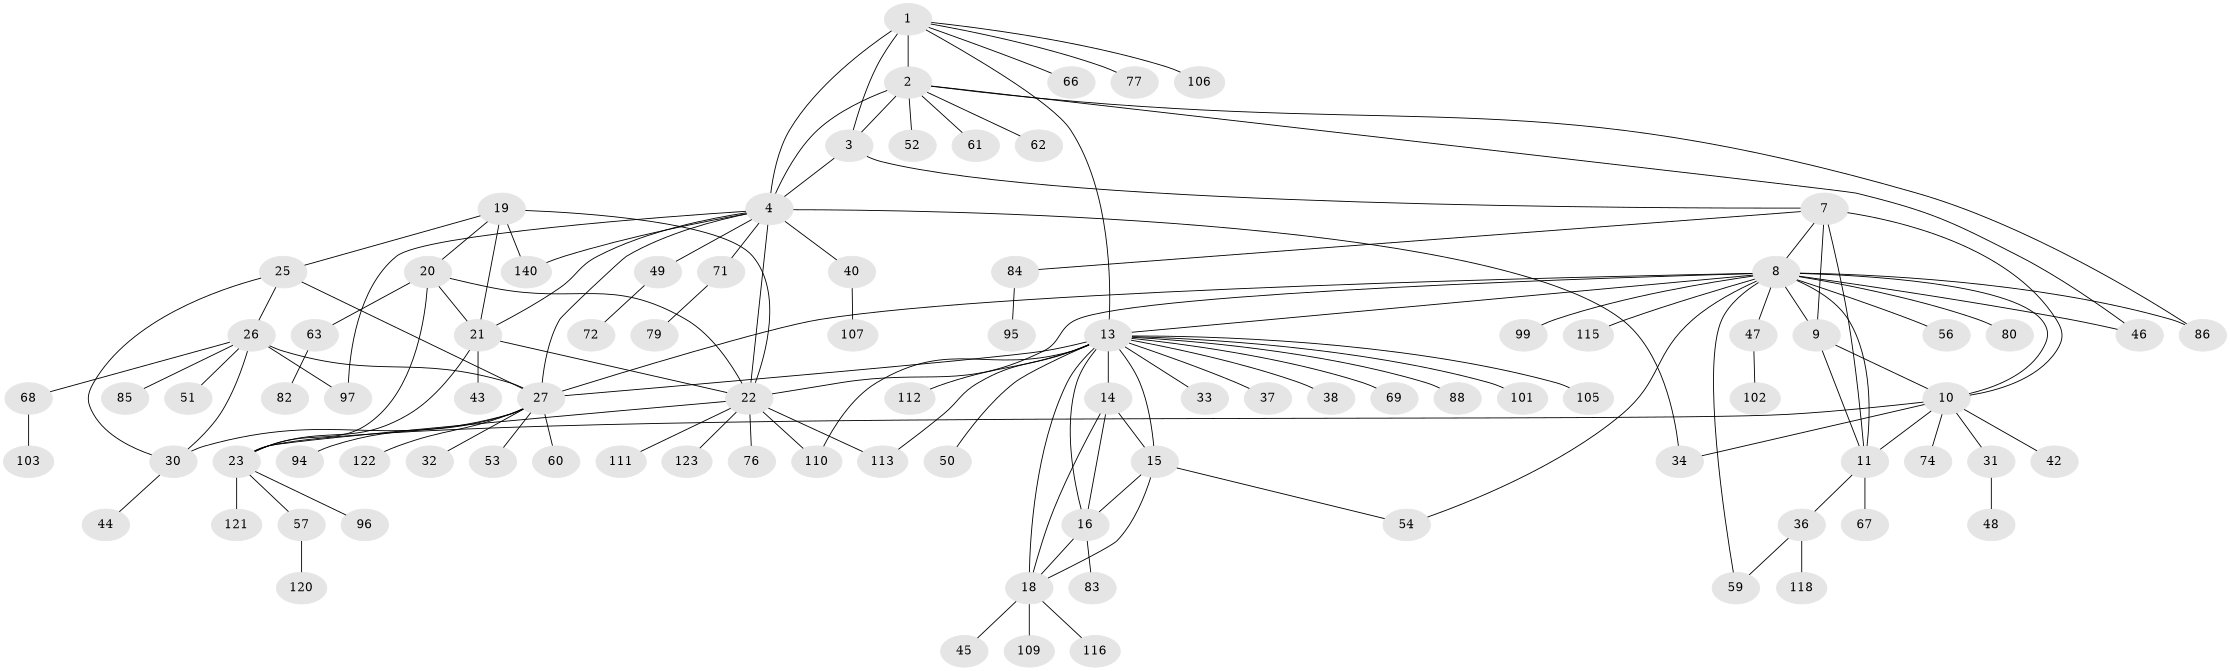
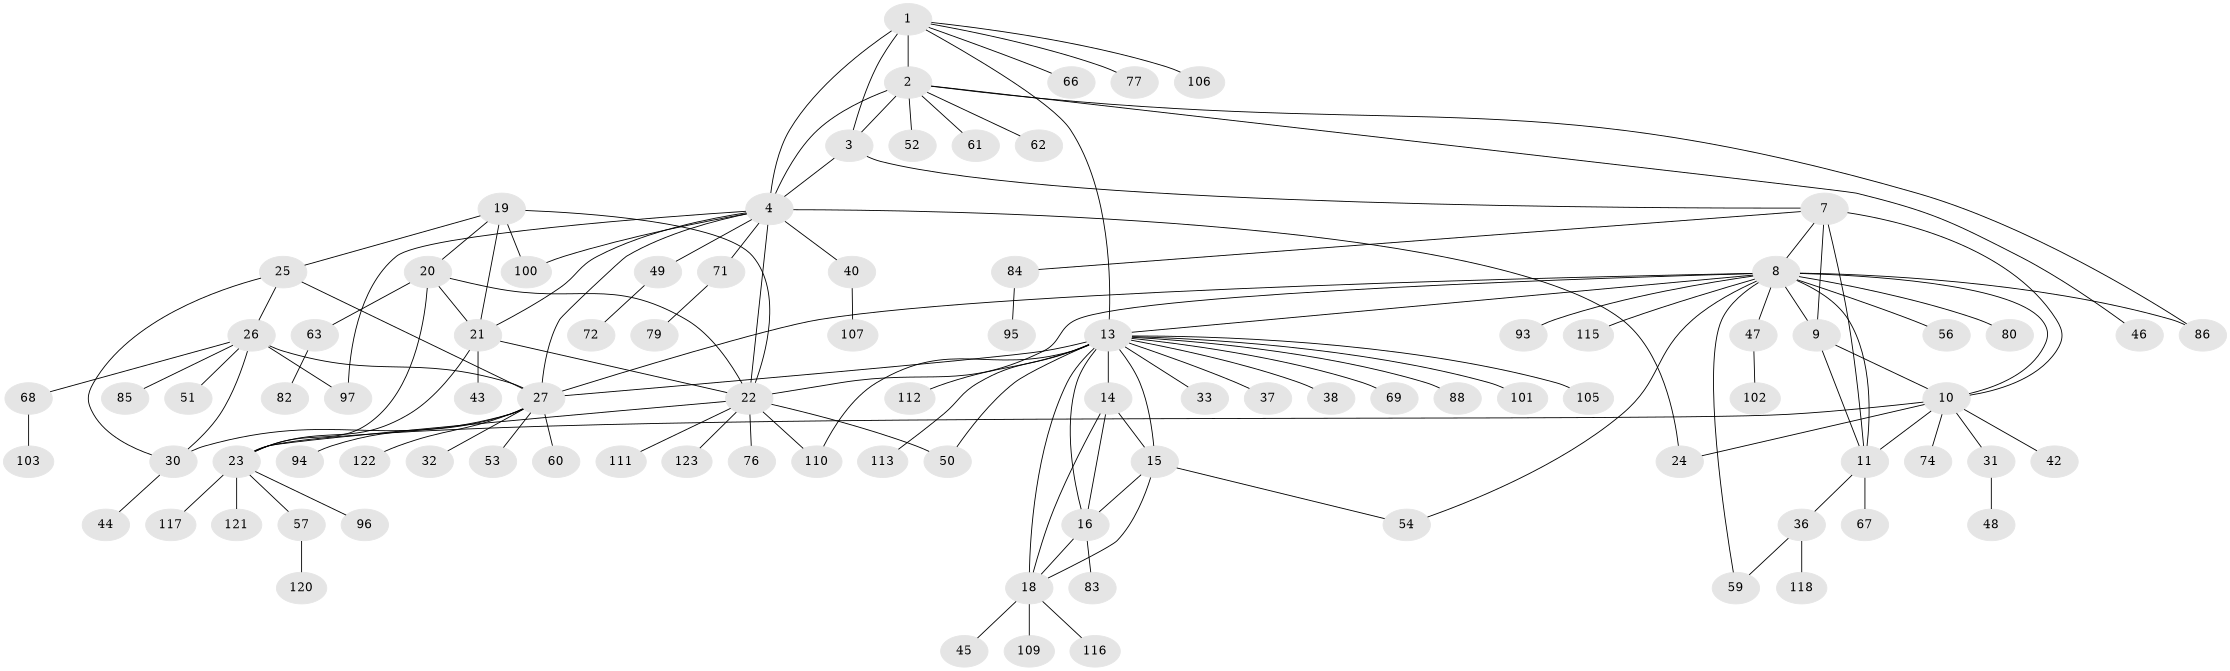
node "140": label "140" -> "100"
edge "8" -- "46": removed
node "99": label "99" -> "93"
edge "22" -- "113": now "22" -- "50"
node "34": label "34" -> "24"
node "117": added
